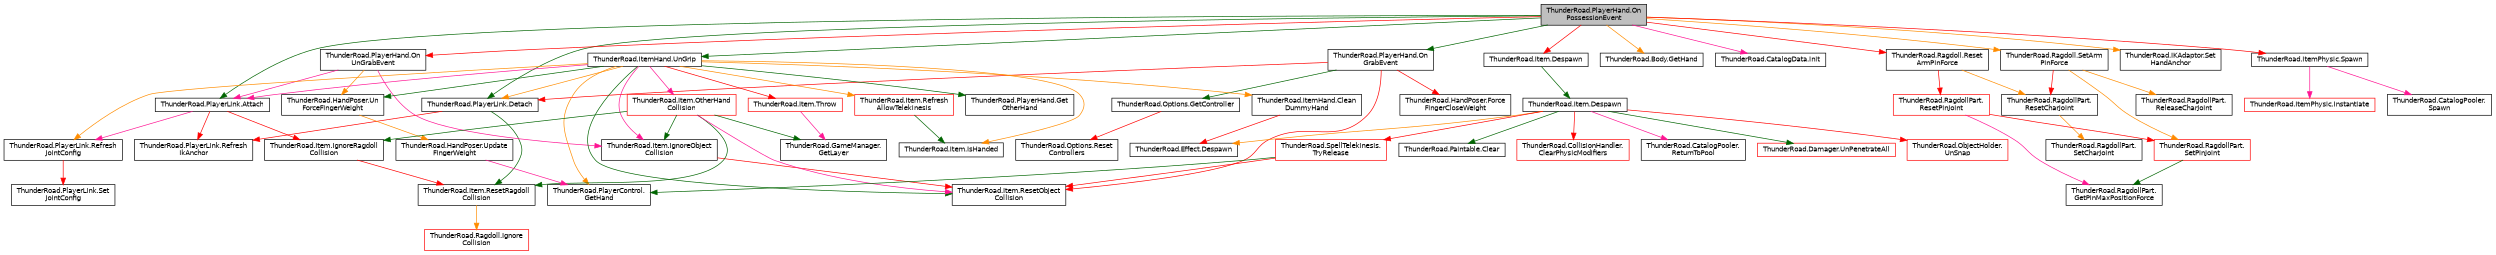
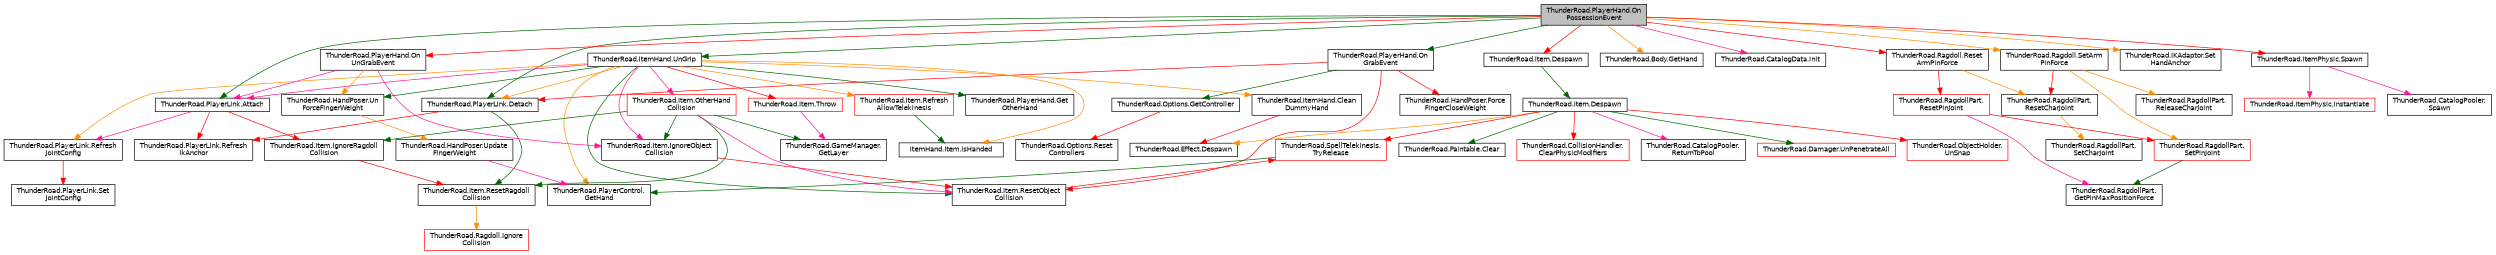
node "ThunderRoad.Item.IsHanded": label "ThunderRoad.Item.IsHanded" -> "ItemHand.Item.IsHanded"
edge "ThunderRoad.SpellTelekinesis. TryRelease" -> "ThunderRoad.Item.ResetObject Collision": reversed
